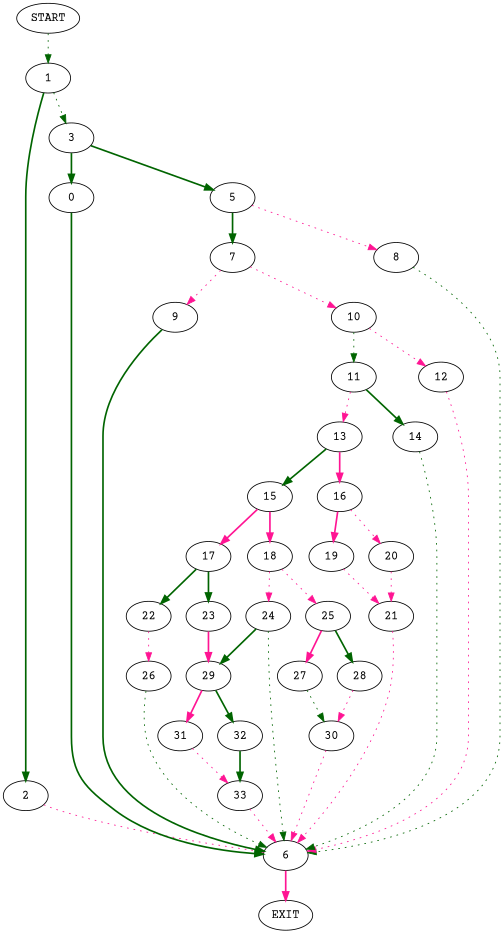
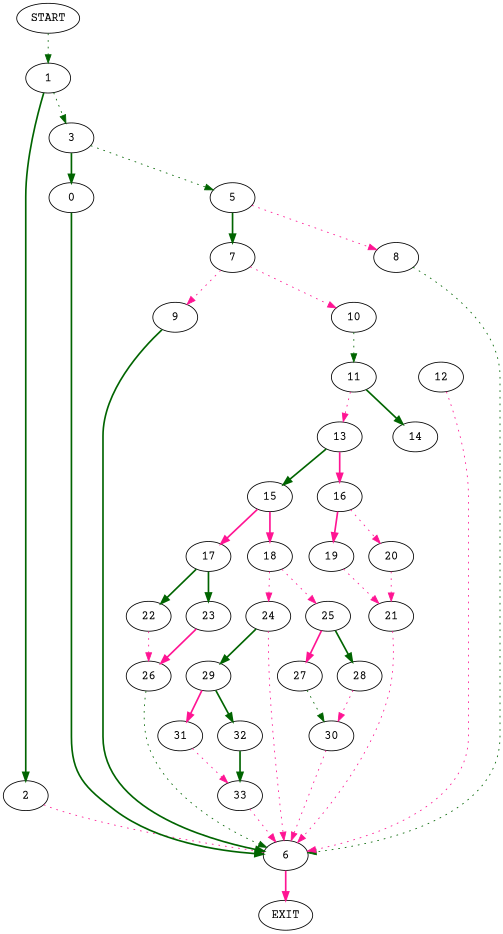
edge "3" -> "5": style bold -> dotted
edge "10" -> "12": removed
edge "23" -> "29": now "23" -> "26"
edge "14" -> "6": removed
edge "24" -> "6": color darkgreen -> deeppink
